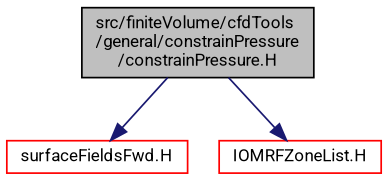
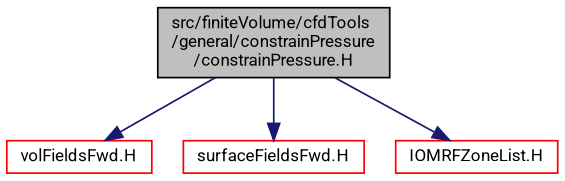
node "volFieldsFwd.H": added
